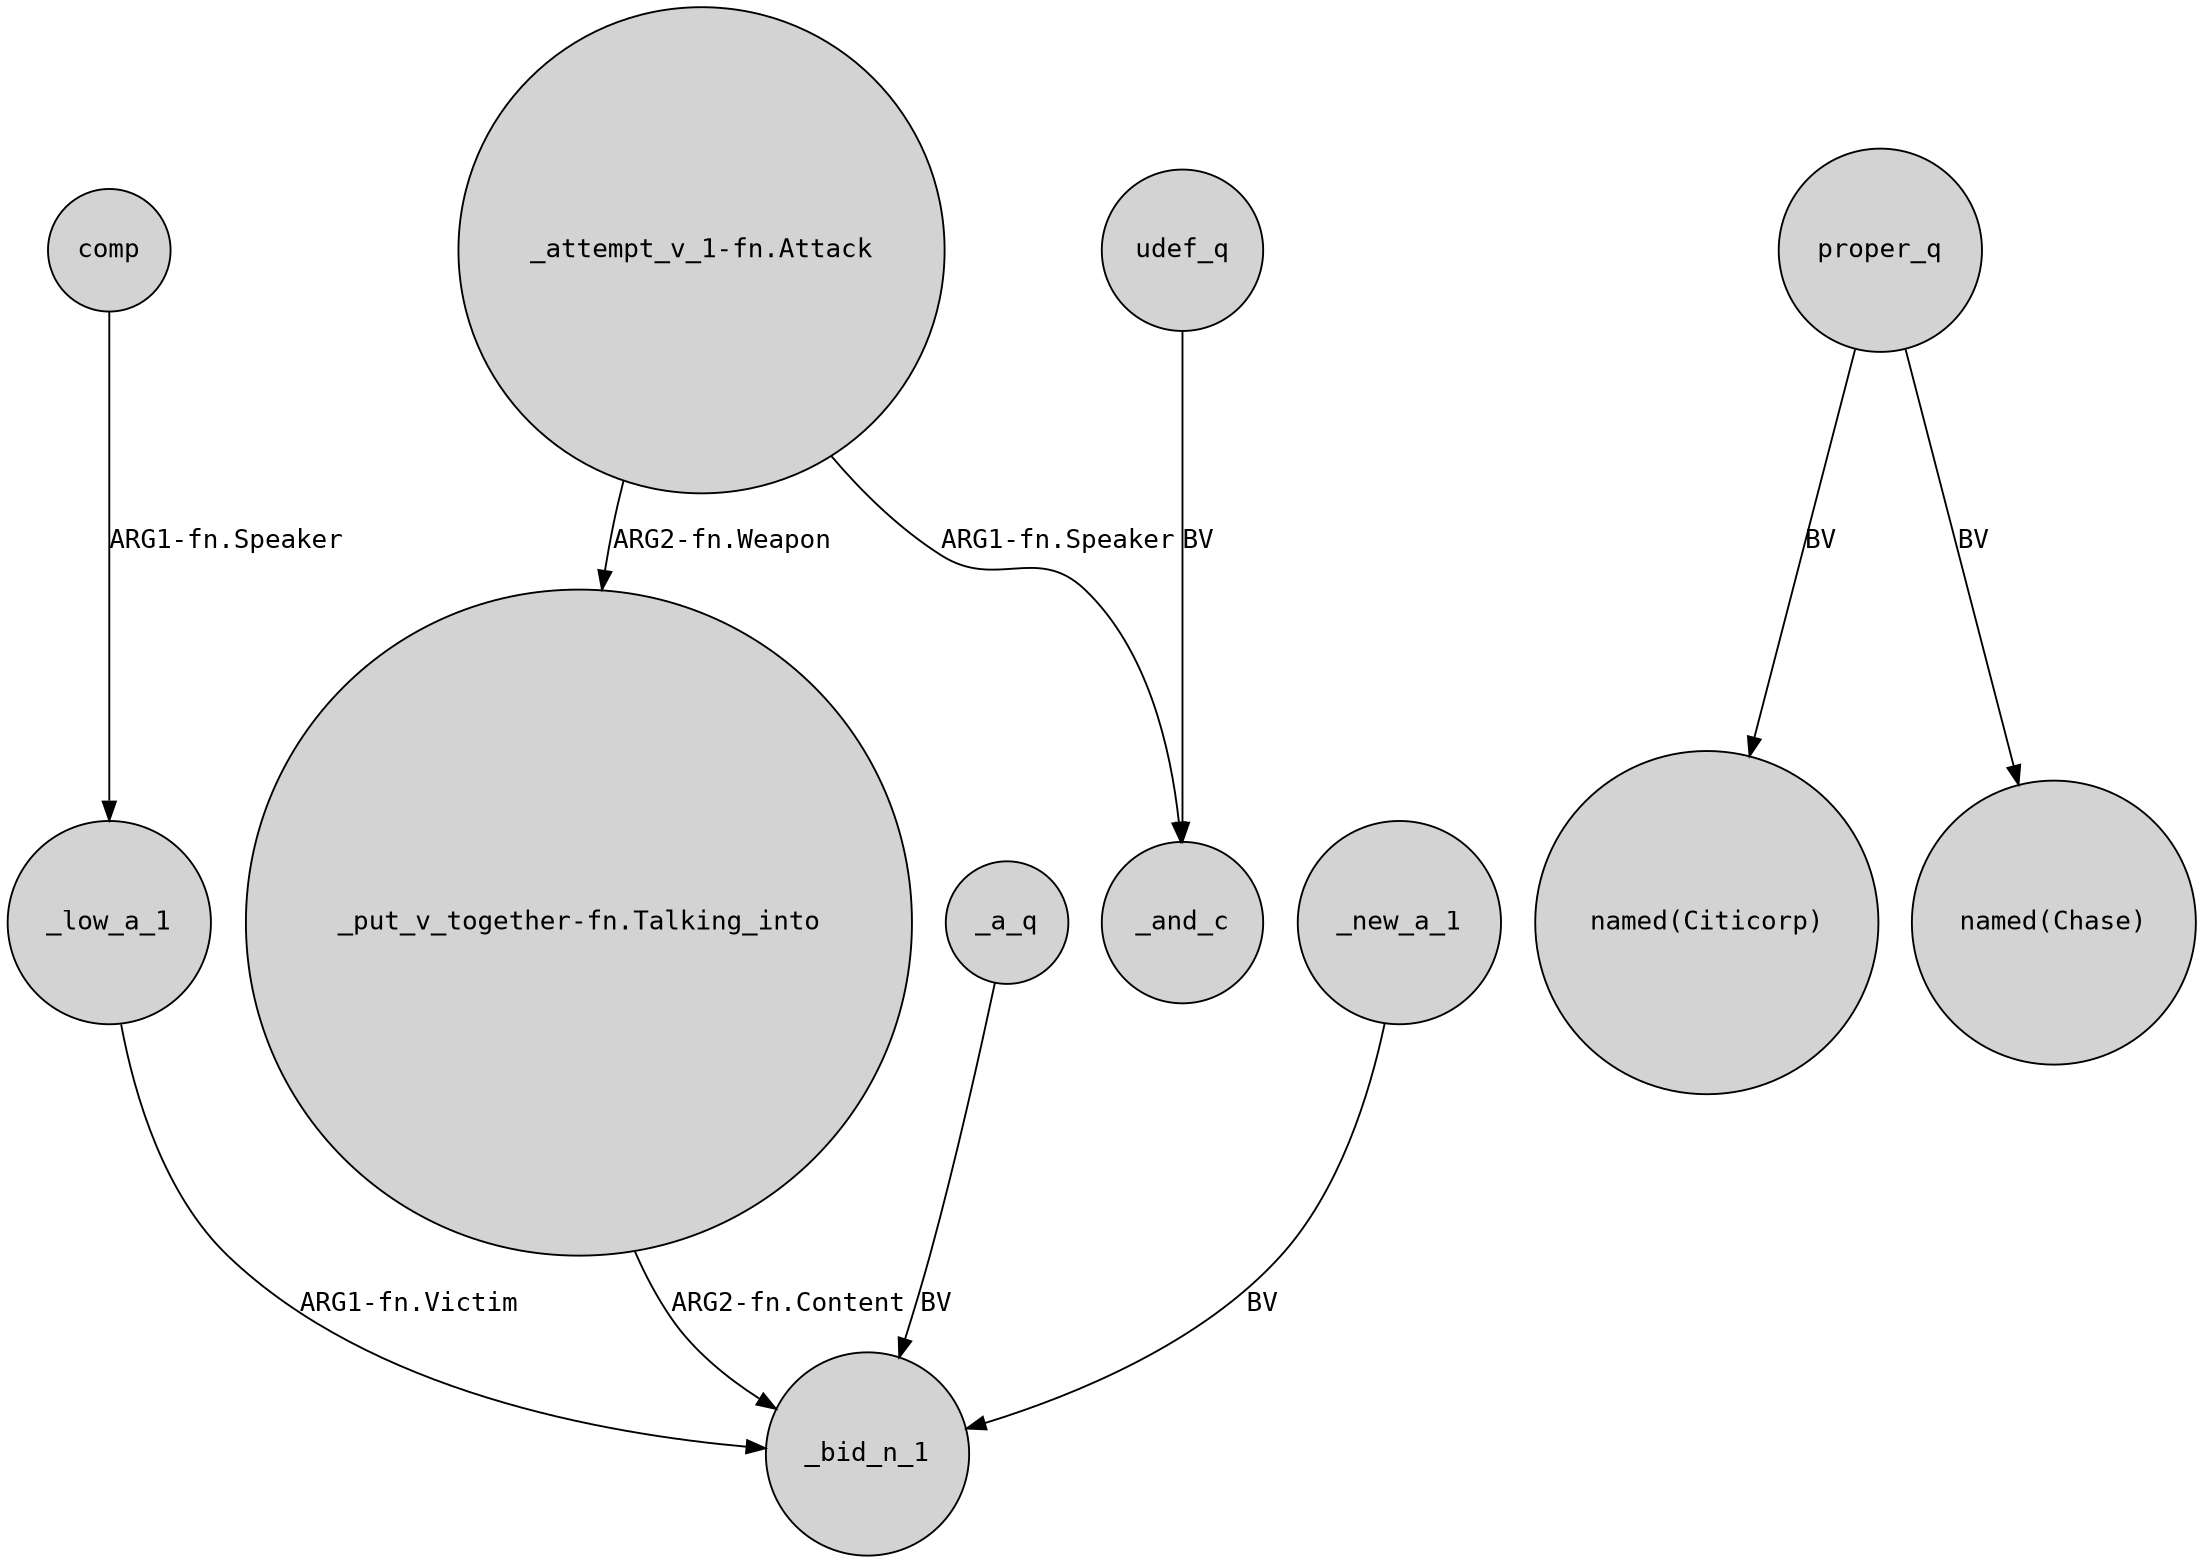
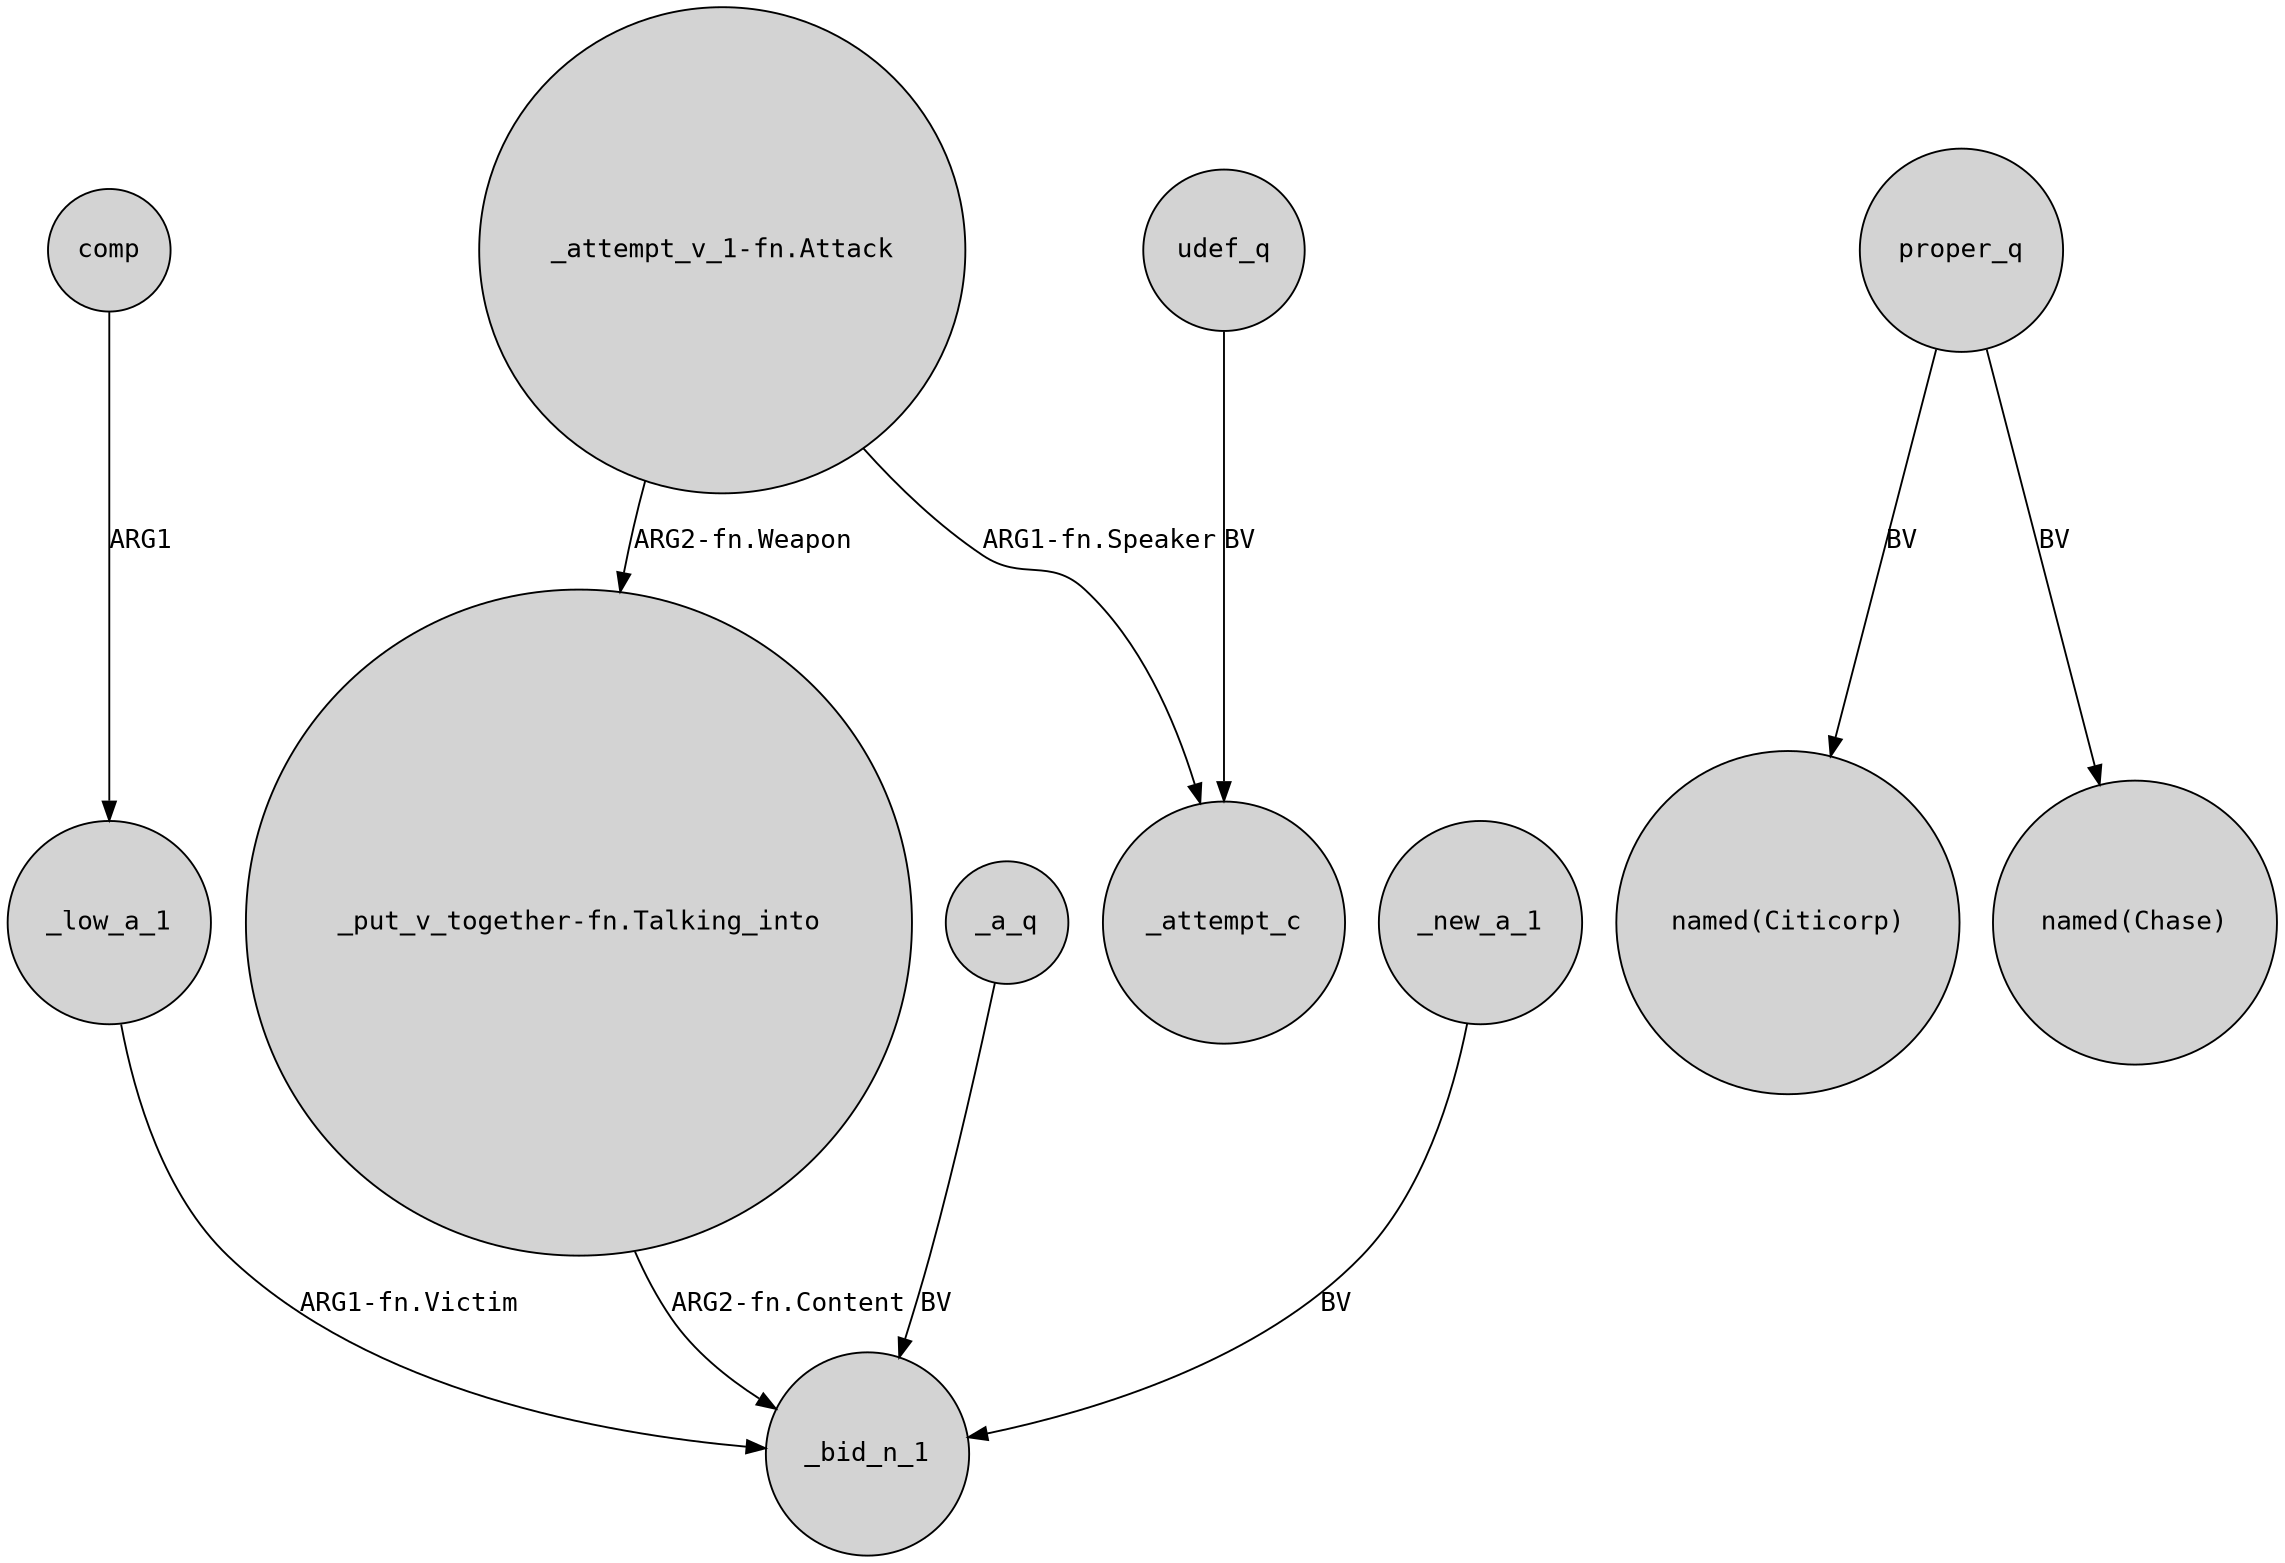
edge "comp" -> "_low_a_1": label "ARG1-fn.Speaker" -> "ARG1"
node "_and_c": label "_and_c" -> "_attempt_c"
